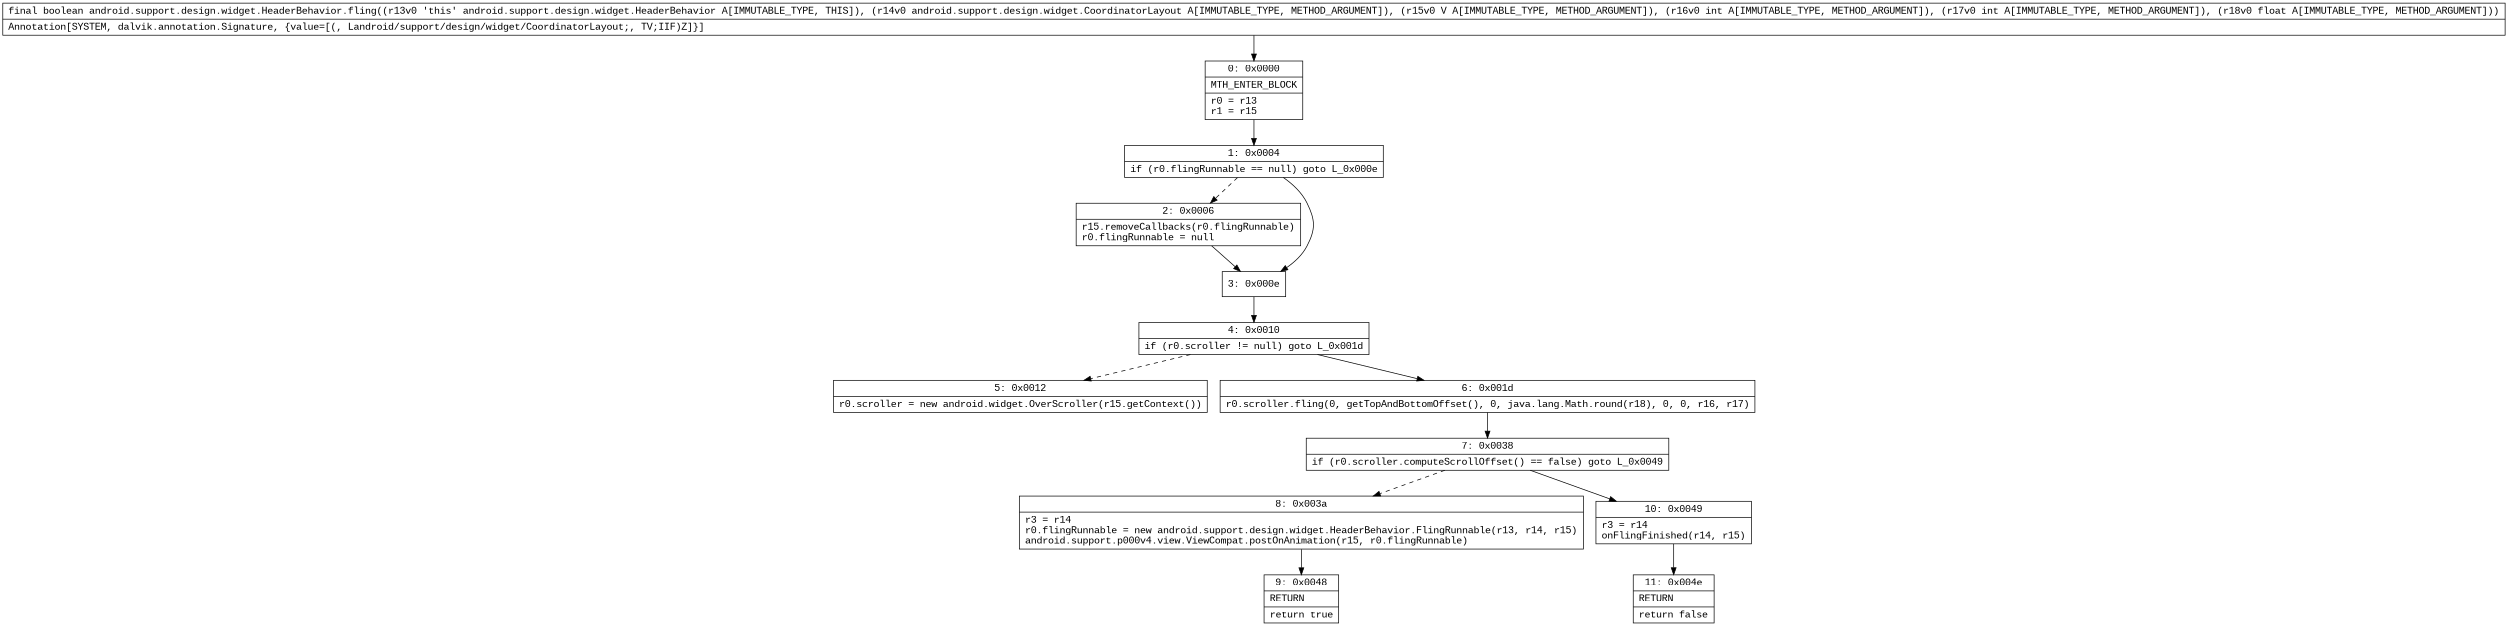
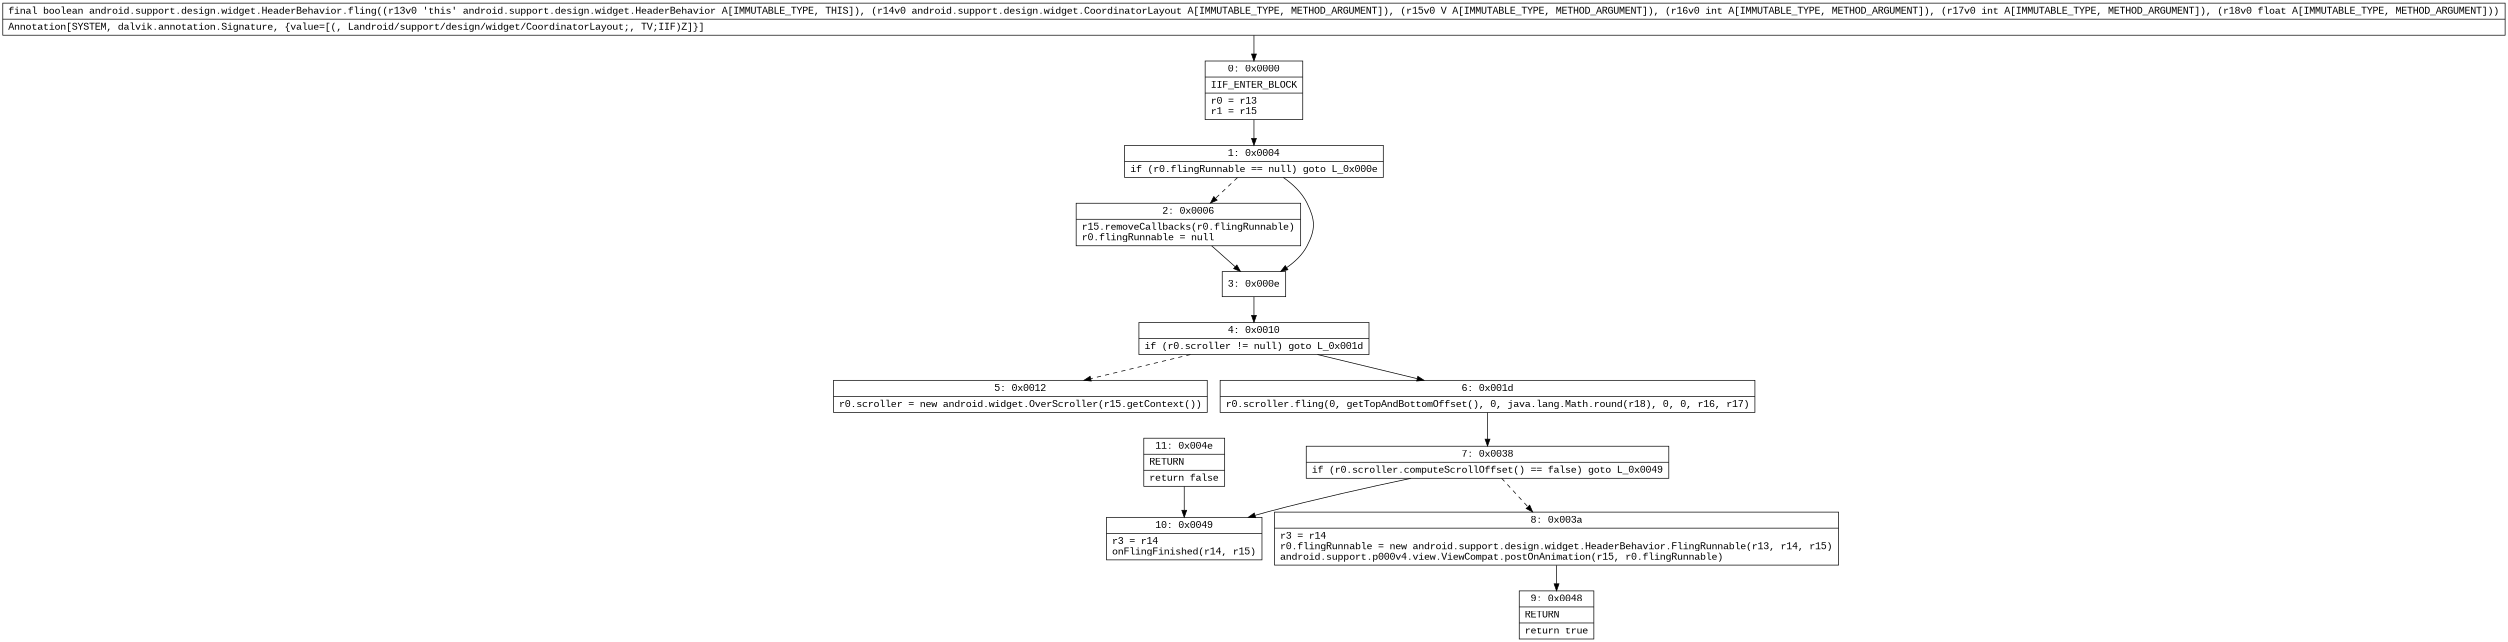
node "0: 0x0000": text "MTH_ENTER_BLOCK" -> "IIF_ENTER_BLOCK"
edge "10: 0x0049" -> "11: 0x004e": reversed
